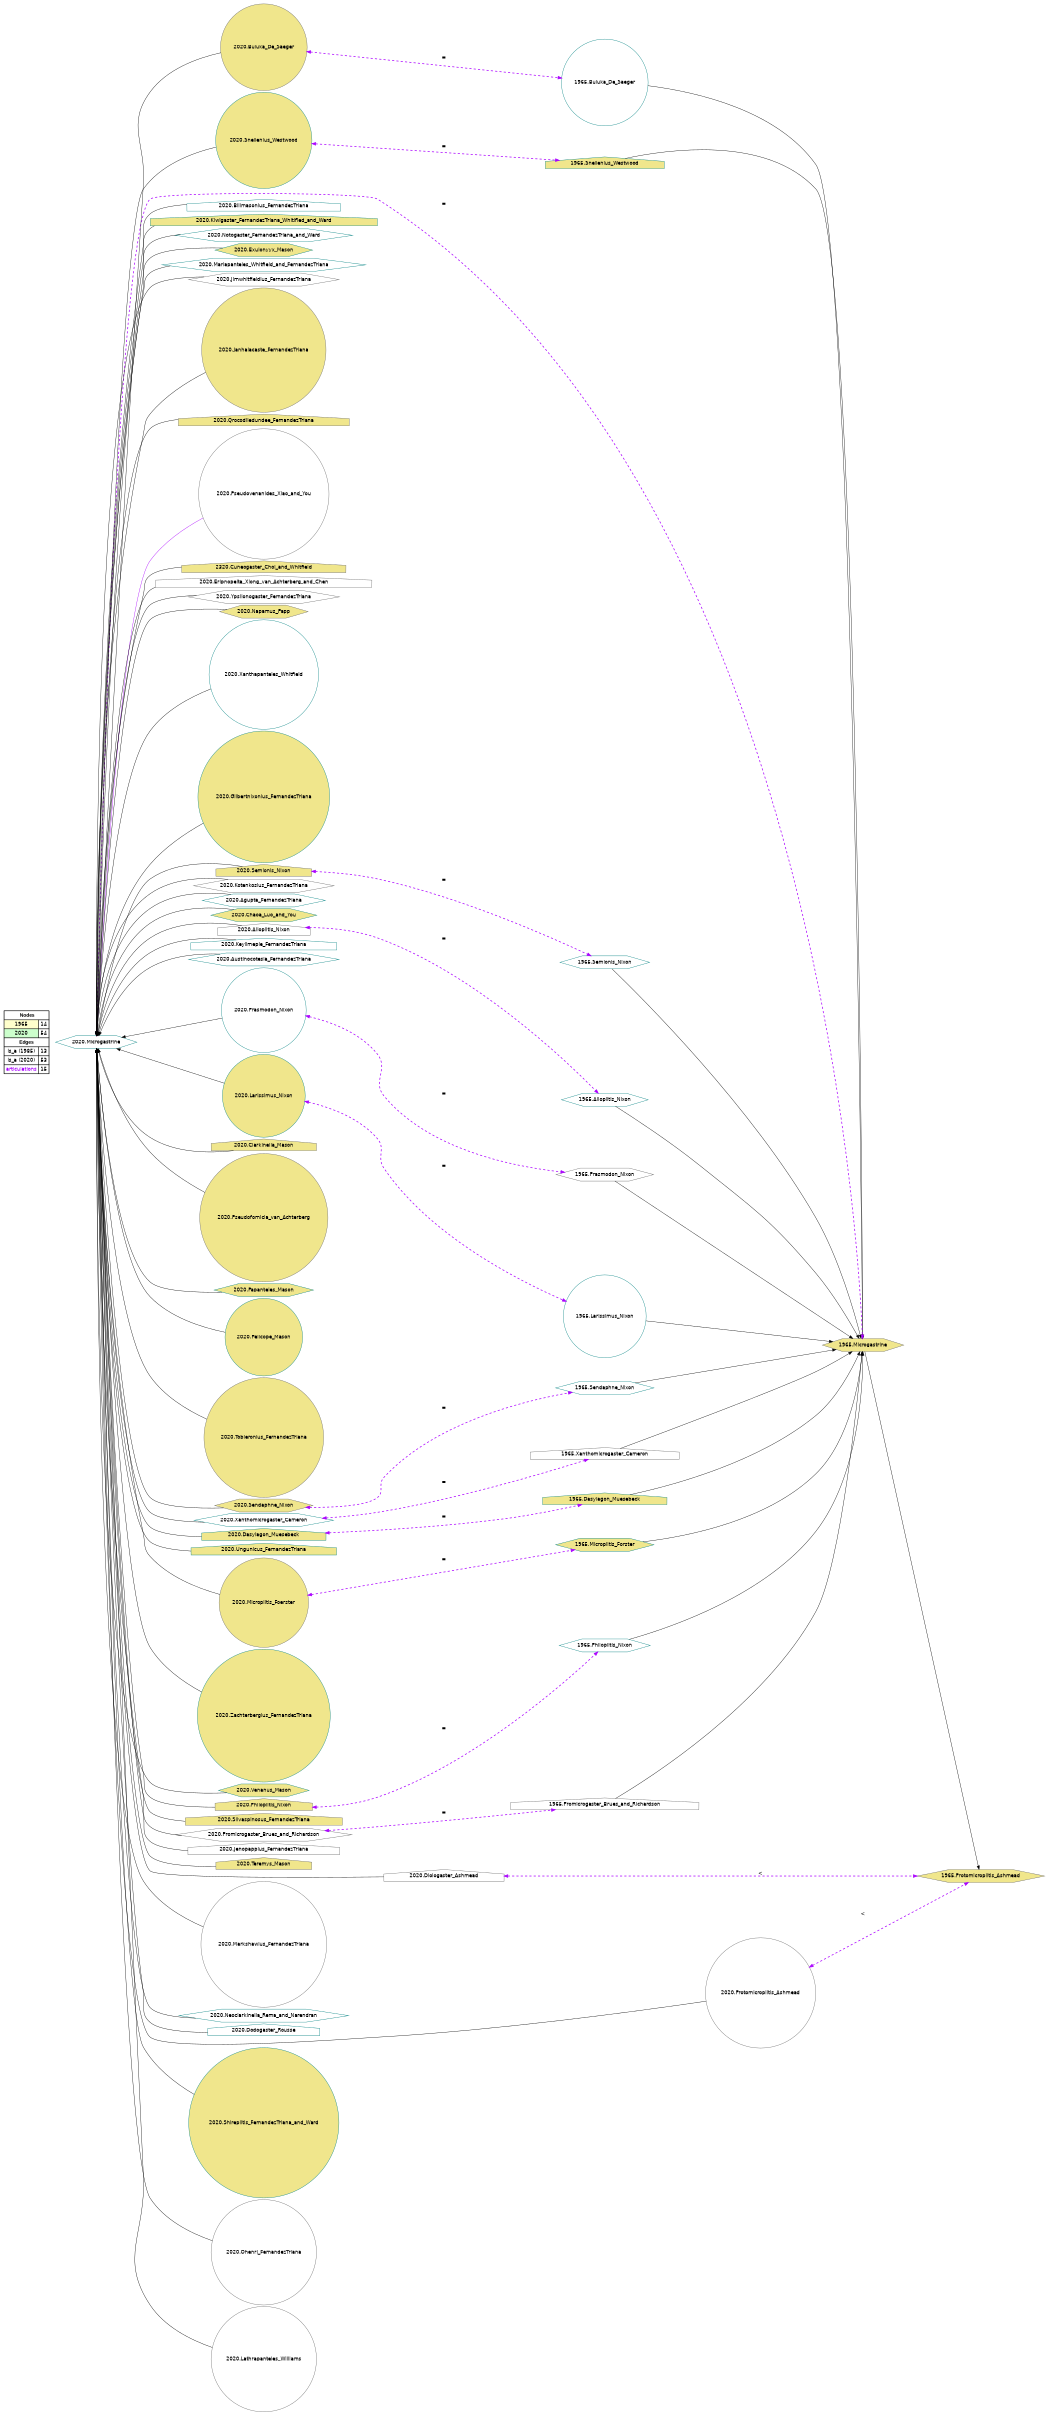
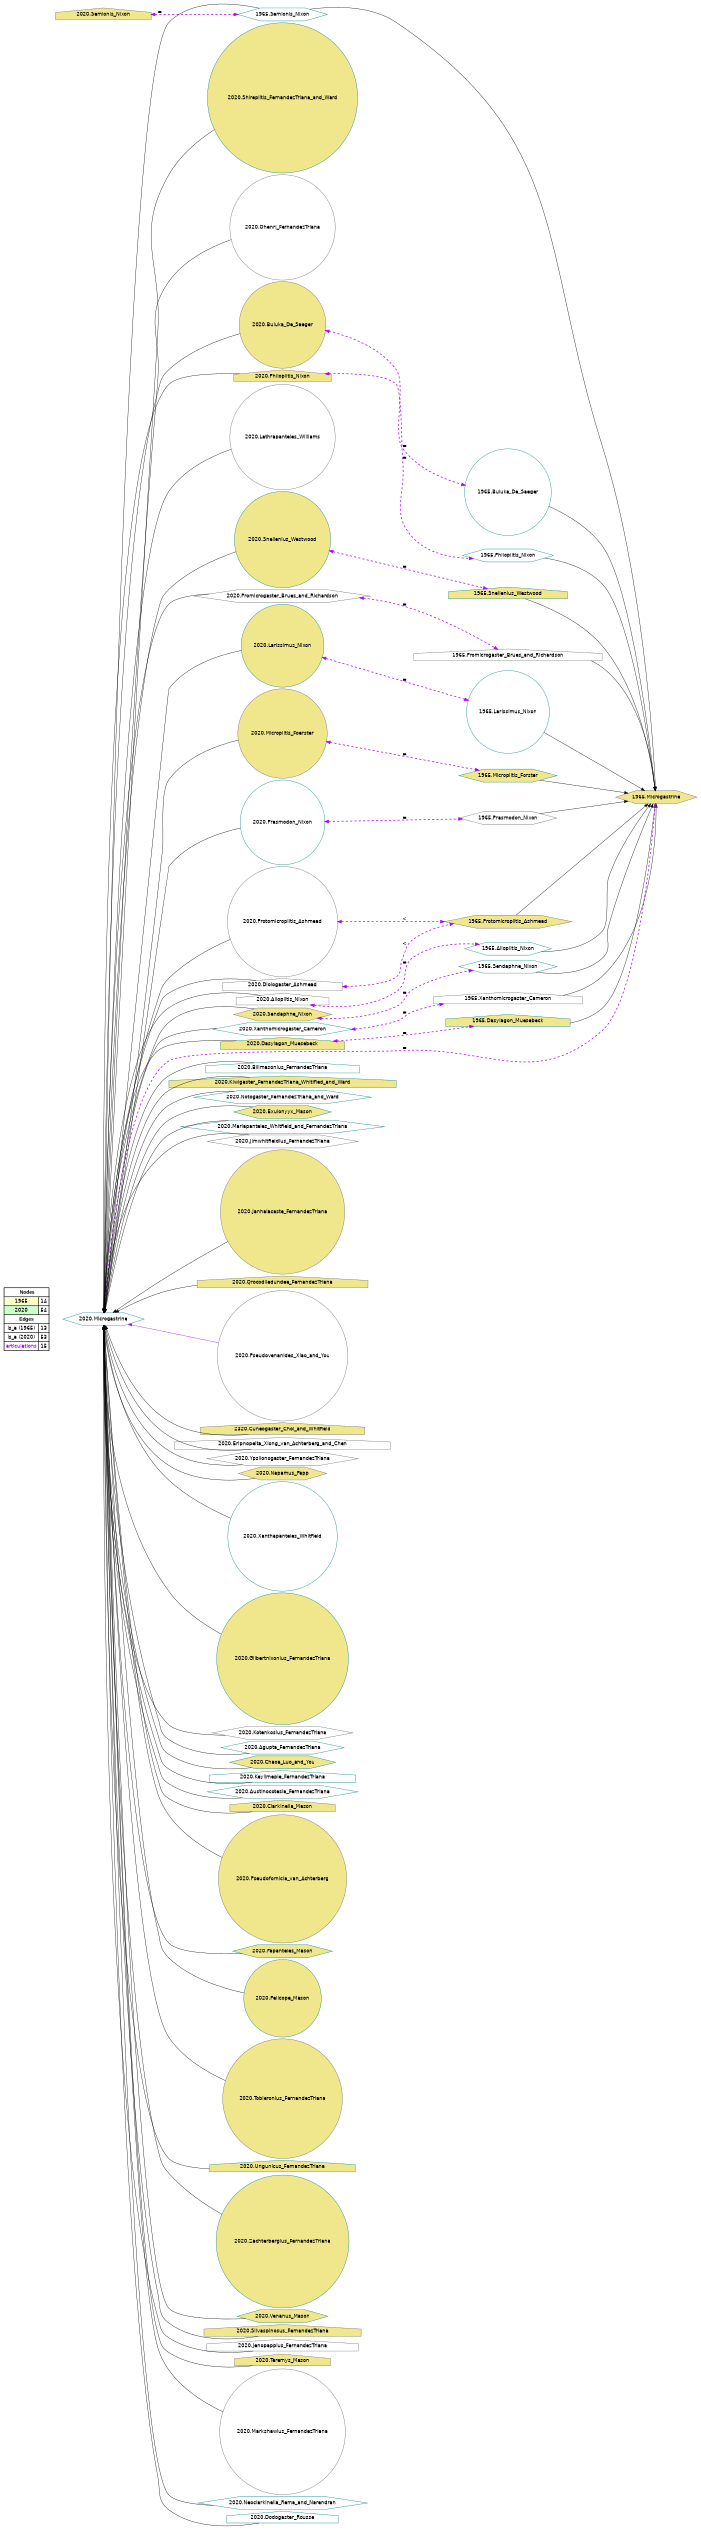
edge "2020.Semionis_Nixon" -> "2020.Microgastrine": now "1965.Semionis_Nixon" -> "2020.Microgastrine"
node "Nodes": text "is_a (1985)" -> "is_a (1965)"
edge "1965.Microgastrine" -> "1965.Protomicroplitis_Ashmead": reversed
